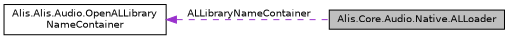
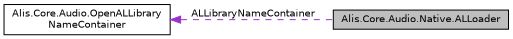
node "Alis.Alis.Audio.OpenALLibrary NameContainer": label "Alis.Alis.Audio.OpenALLibrary NameContainer" -> "Alis.Core.Audio.OpenALLibrary NameContainer"
